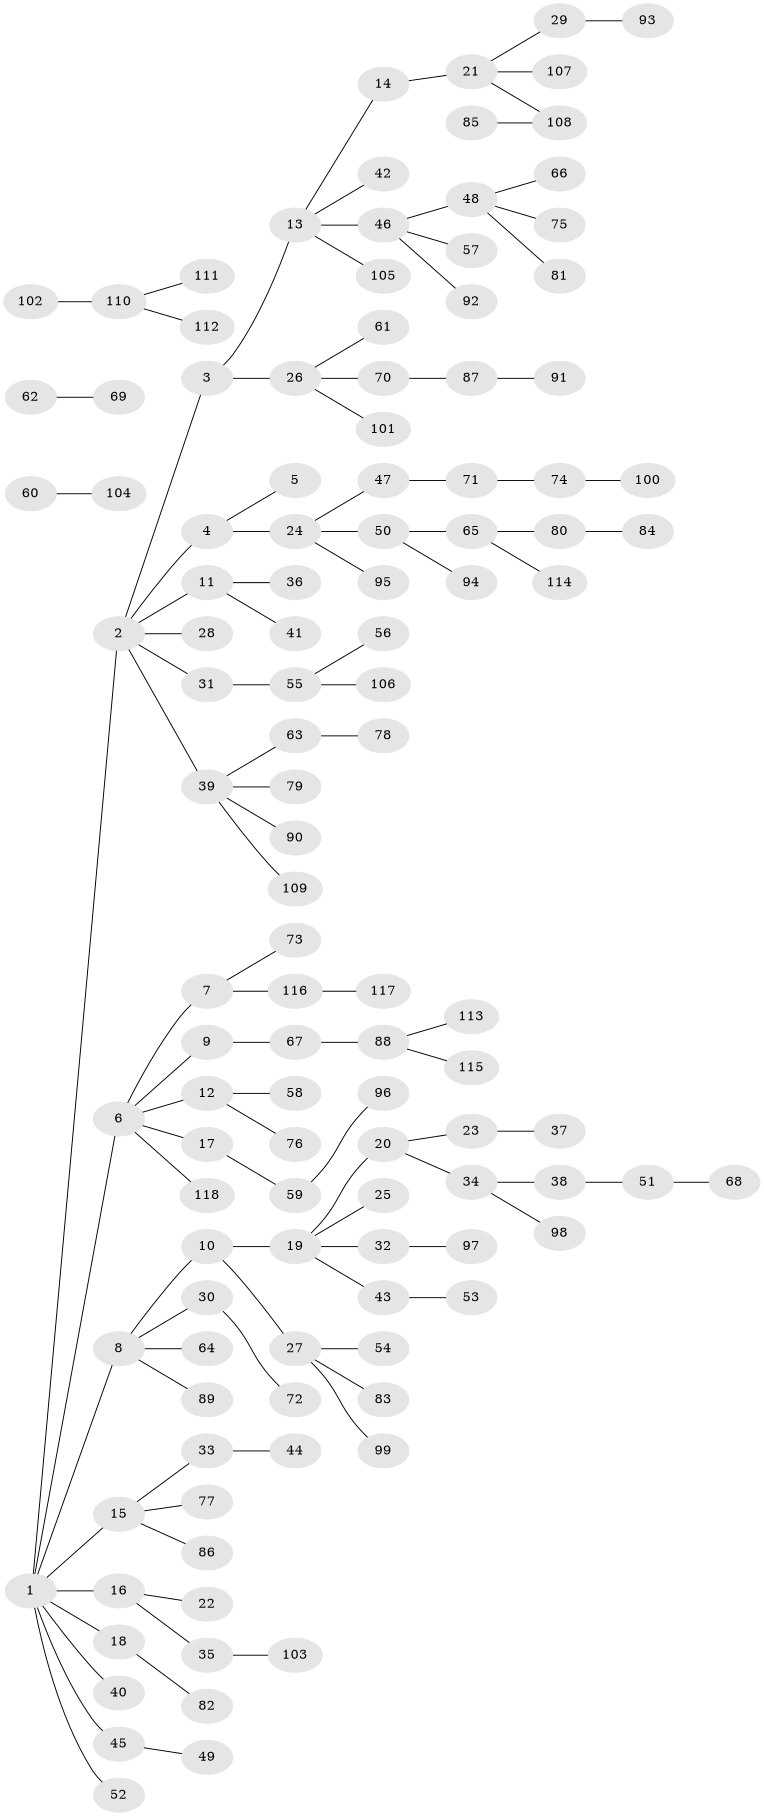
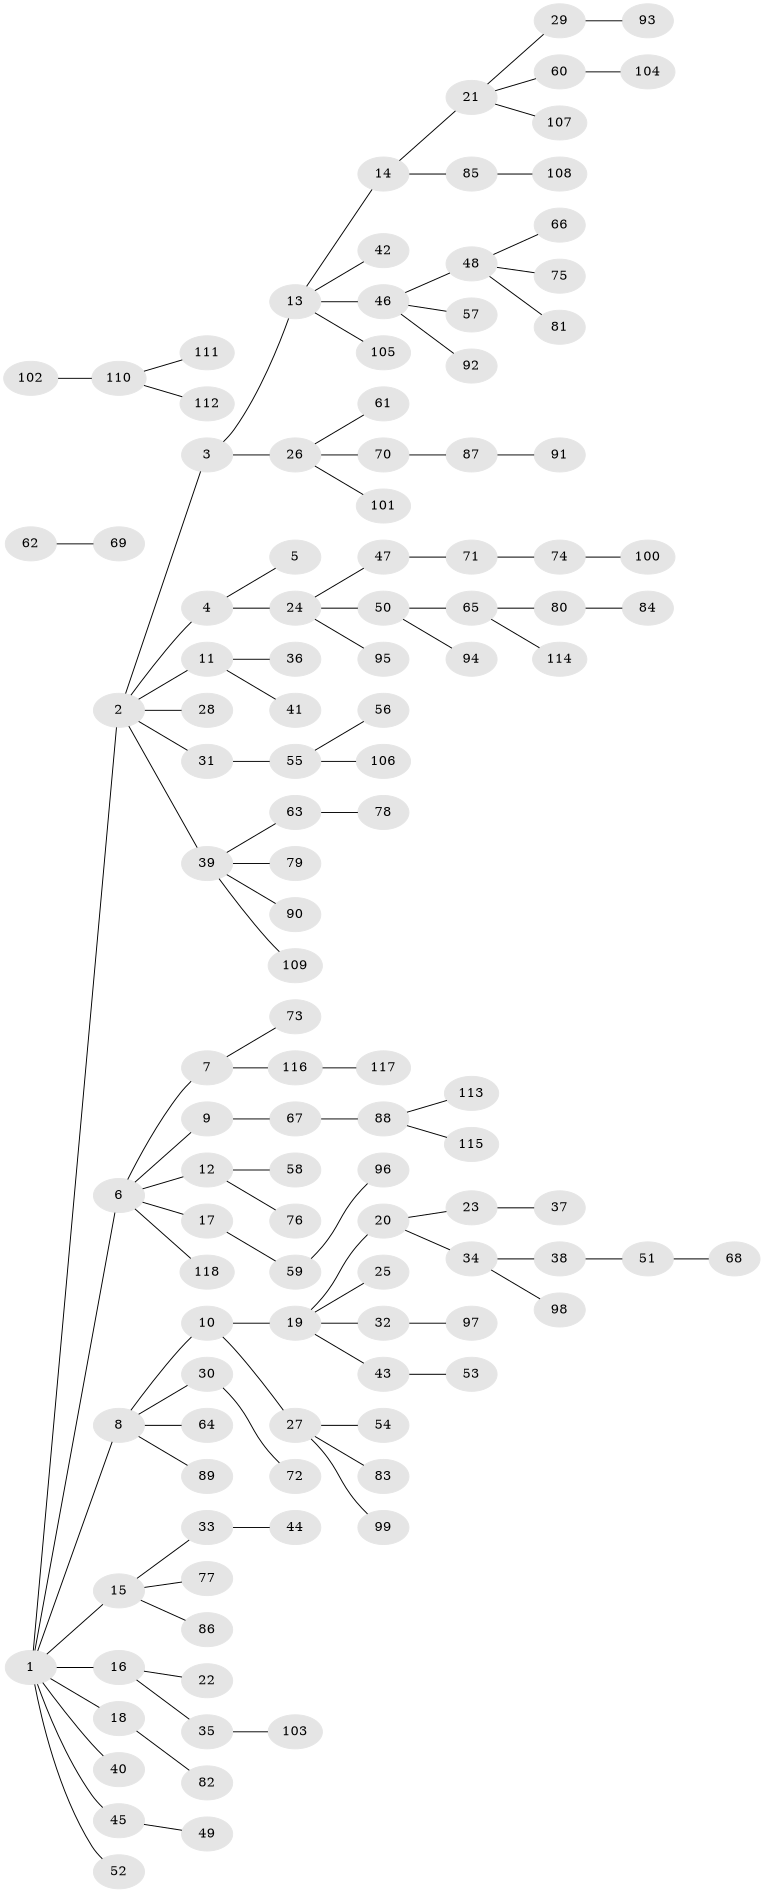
edge "21" -- "108": now "21" -- "60"
edge "14" -- "85": added
